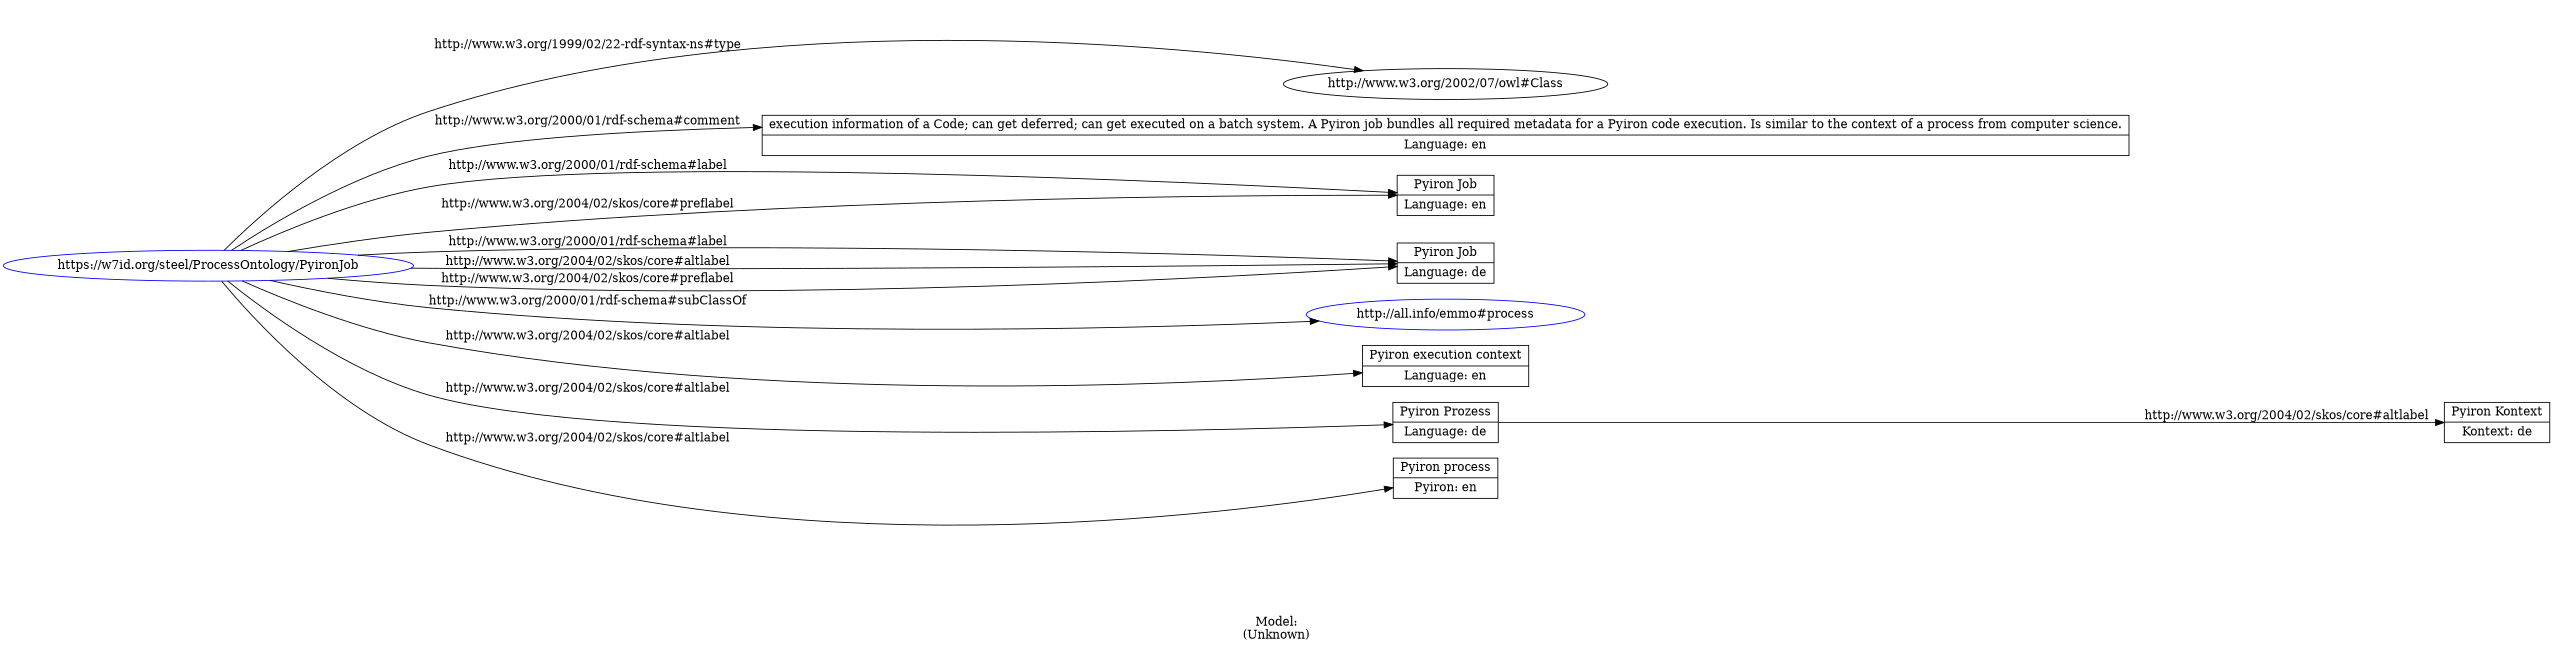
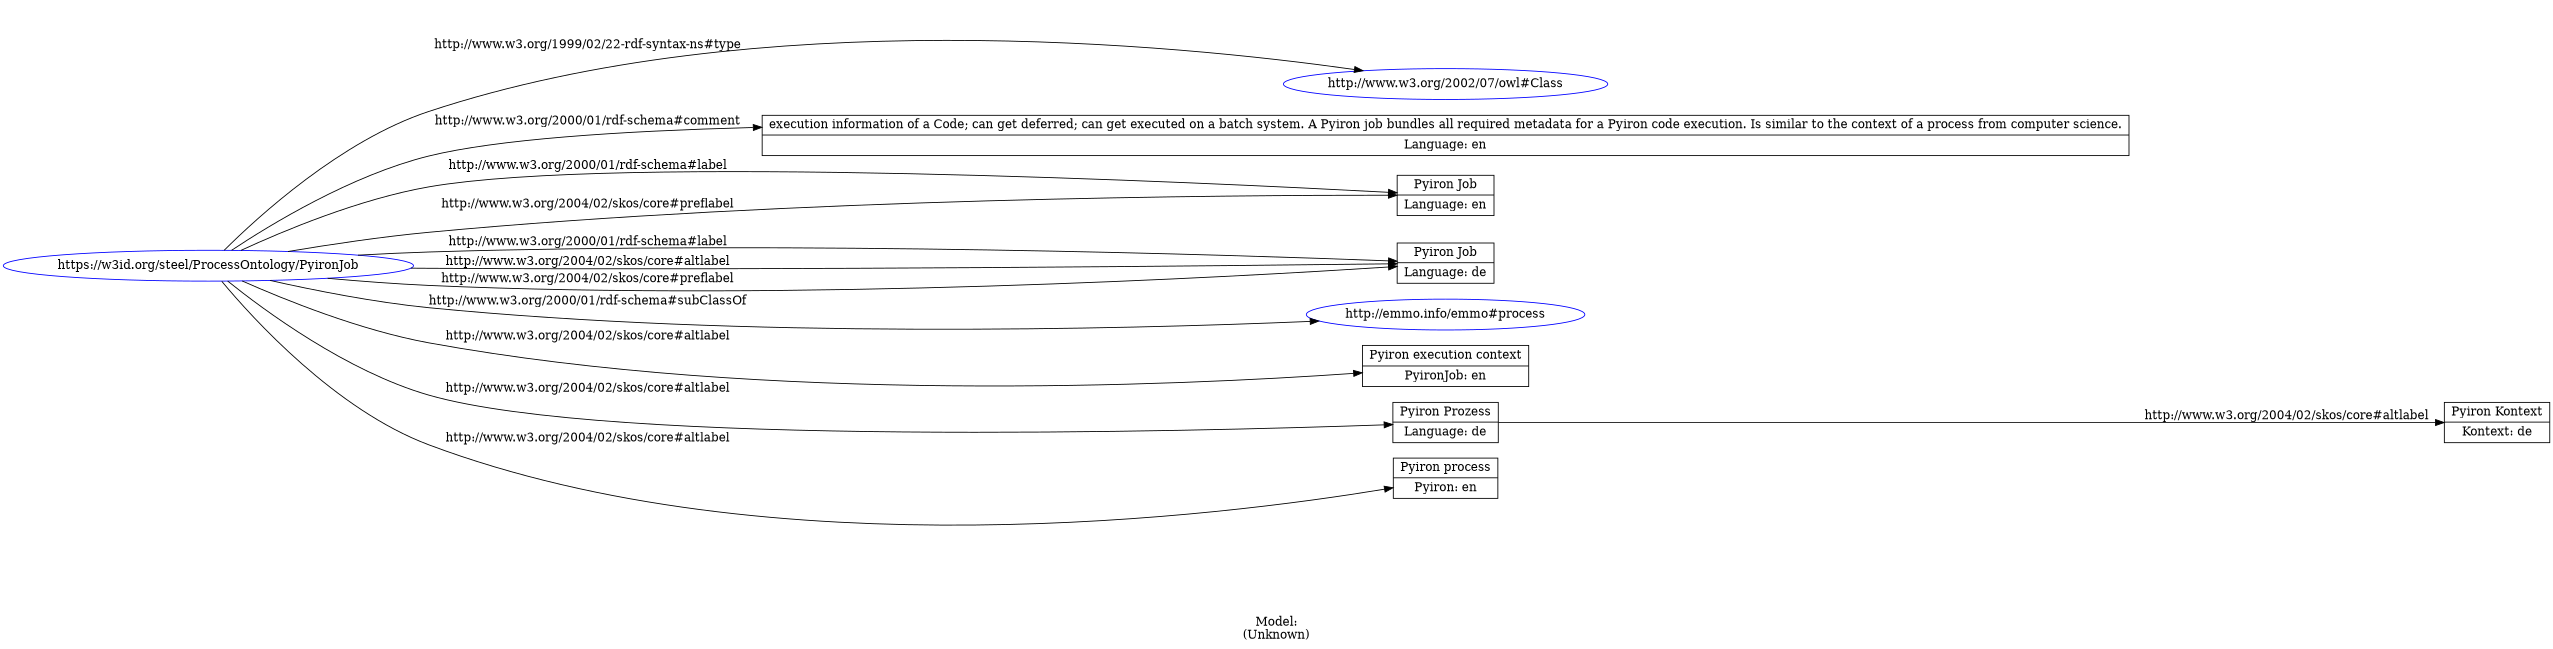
node "http://www.w3.org/2002/07/owl#Class": color black -> blue
node "https://w7id.org/steel/ProcessOntology/PyironJob": label "https://w7id.org/steel/ProcessOntology/PyironJob" -> "https://w3id.org/steel/ProcessOntology/PyironJob"
node "http://all.info/emmo#process": label "http://all.info/emmo#process" -> "http://emmo.info/emmo#process"
node "Pyiron execution context": text "Language: en" -> "PyironJob: en"
